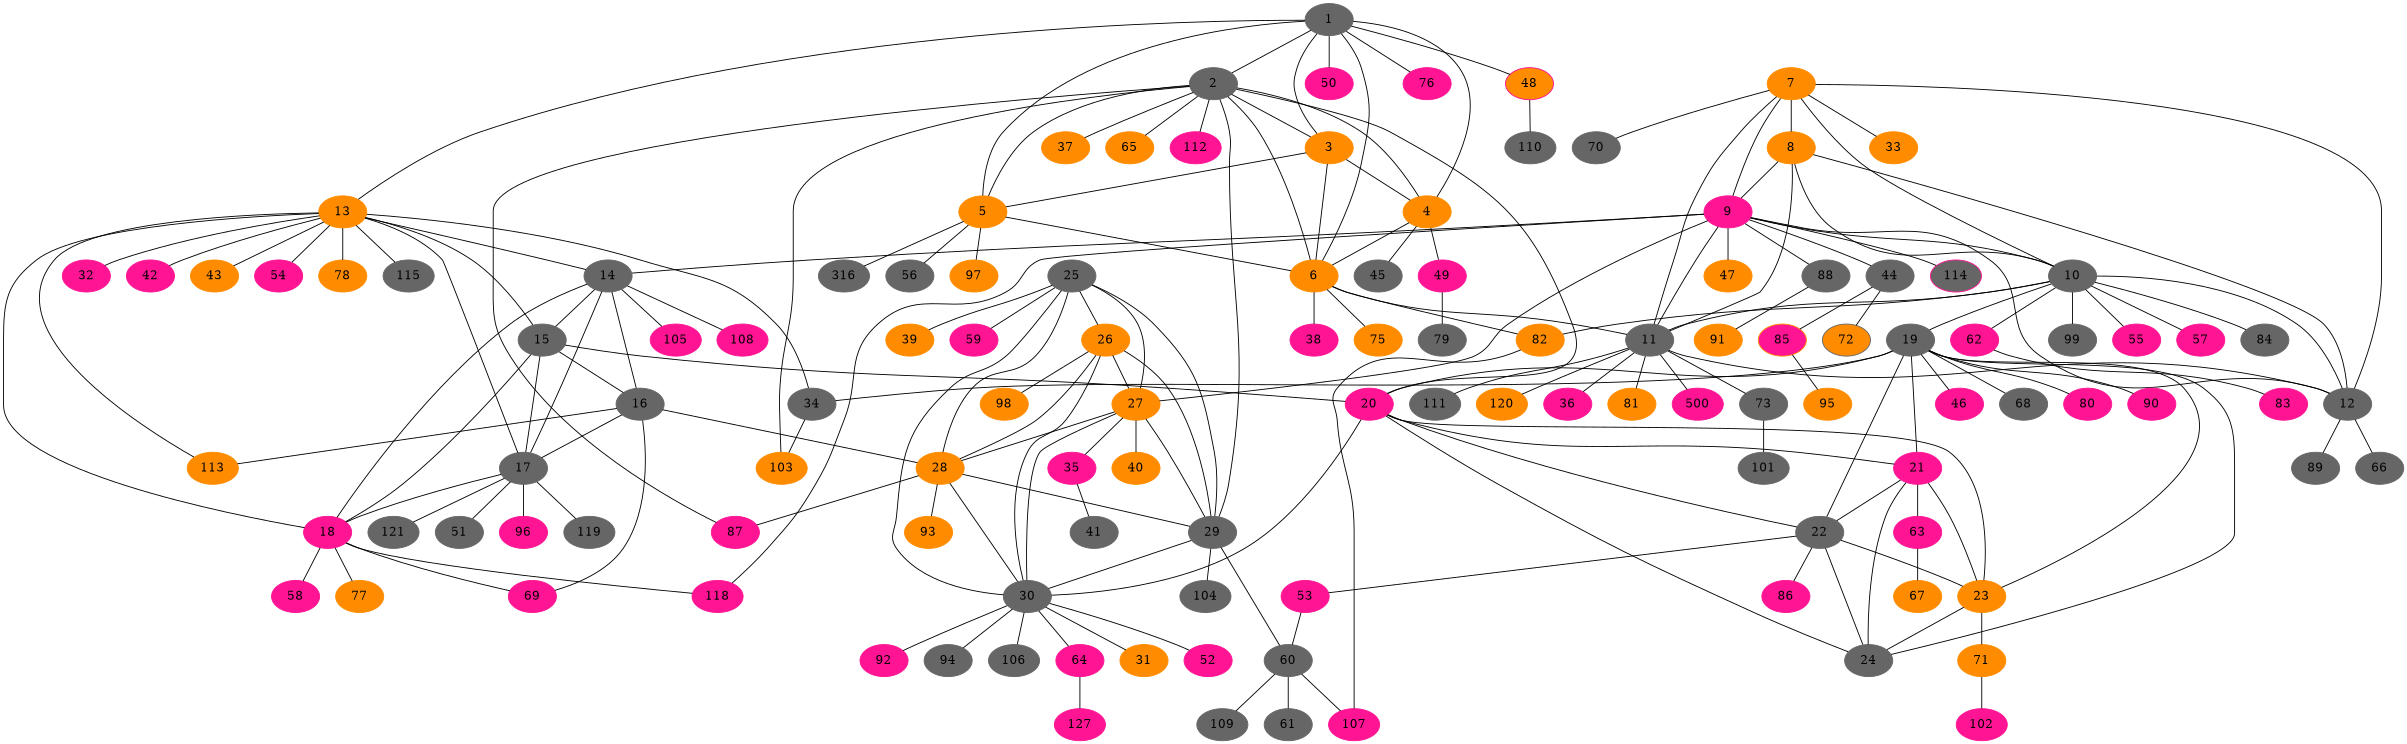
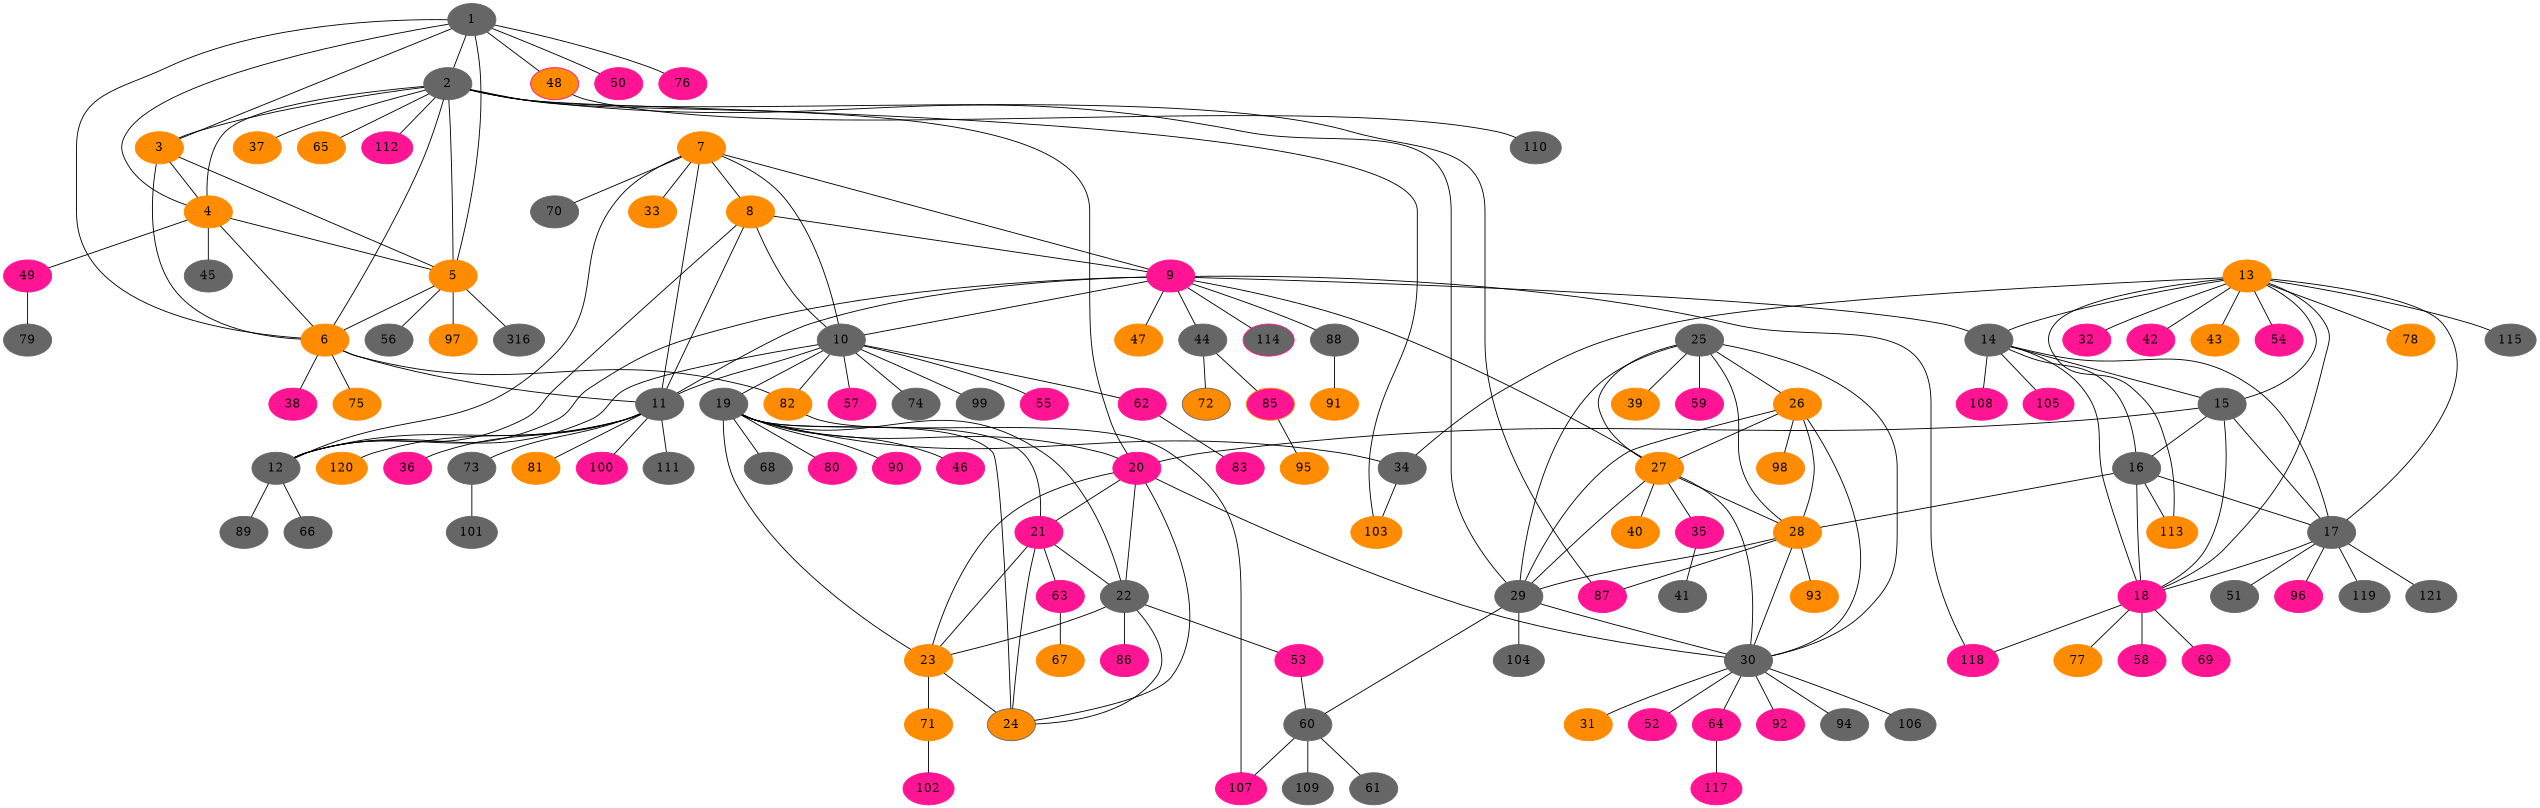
edge "1" -- "13": removed
edge "4" -- "5": added
node "84": label "84" -> "74"
node "500": label "500" -> "100"
edge "16" -- "69": now "16" -- "18"
node "24": fillcolor gray40 -> darkorange
node "127": label "127" -> "117"
